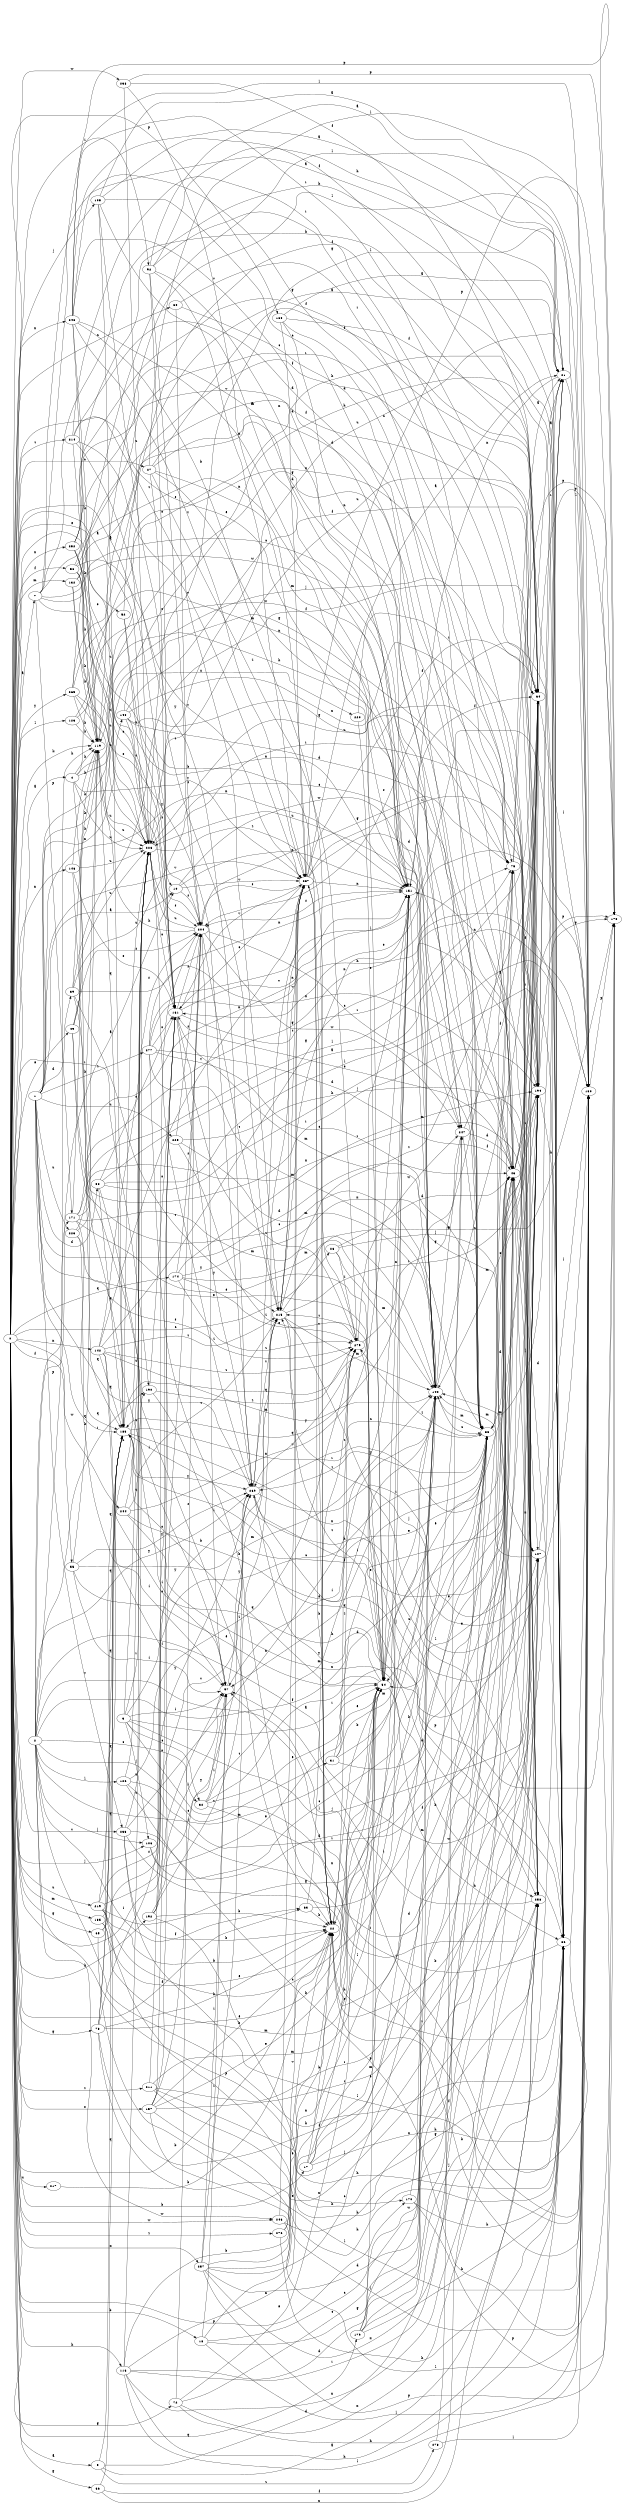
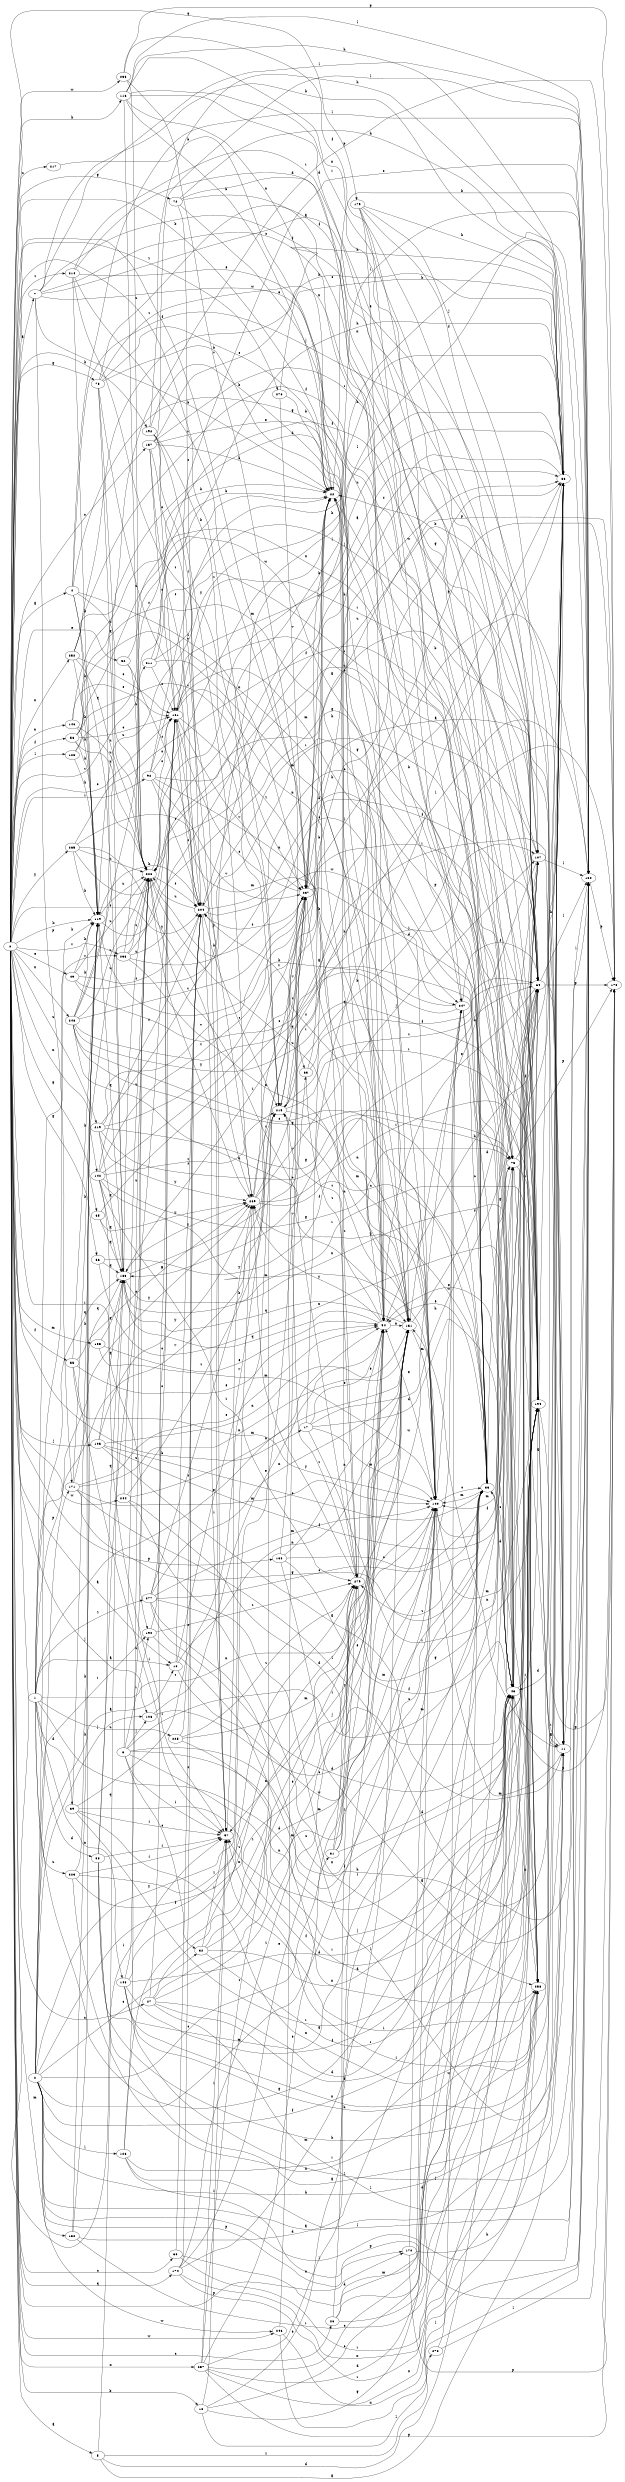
node "21": label "21" -> "11"
node "220": removed
edge "223" -> "151": added, label "n"
